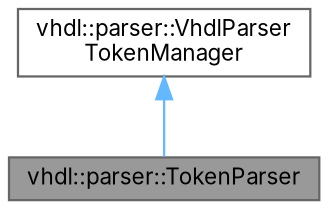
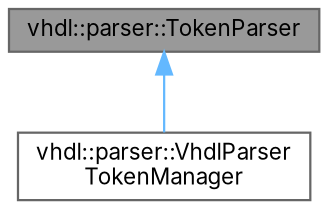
edge "vhdl::parser::TokenParser" -> "vhdl::parser::VhdlParser TokenManager": reversed
